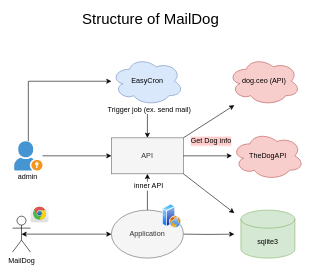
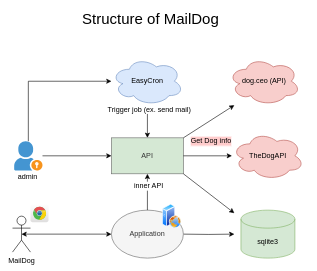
node "API": fillcolor #f5f5f5 -> #d5e8d4
